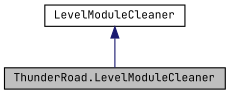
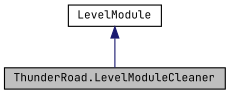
node "LevelModuleCleaner": label "LevelModuleCleaner" -> "LevelModule"
